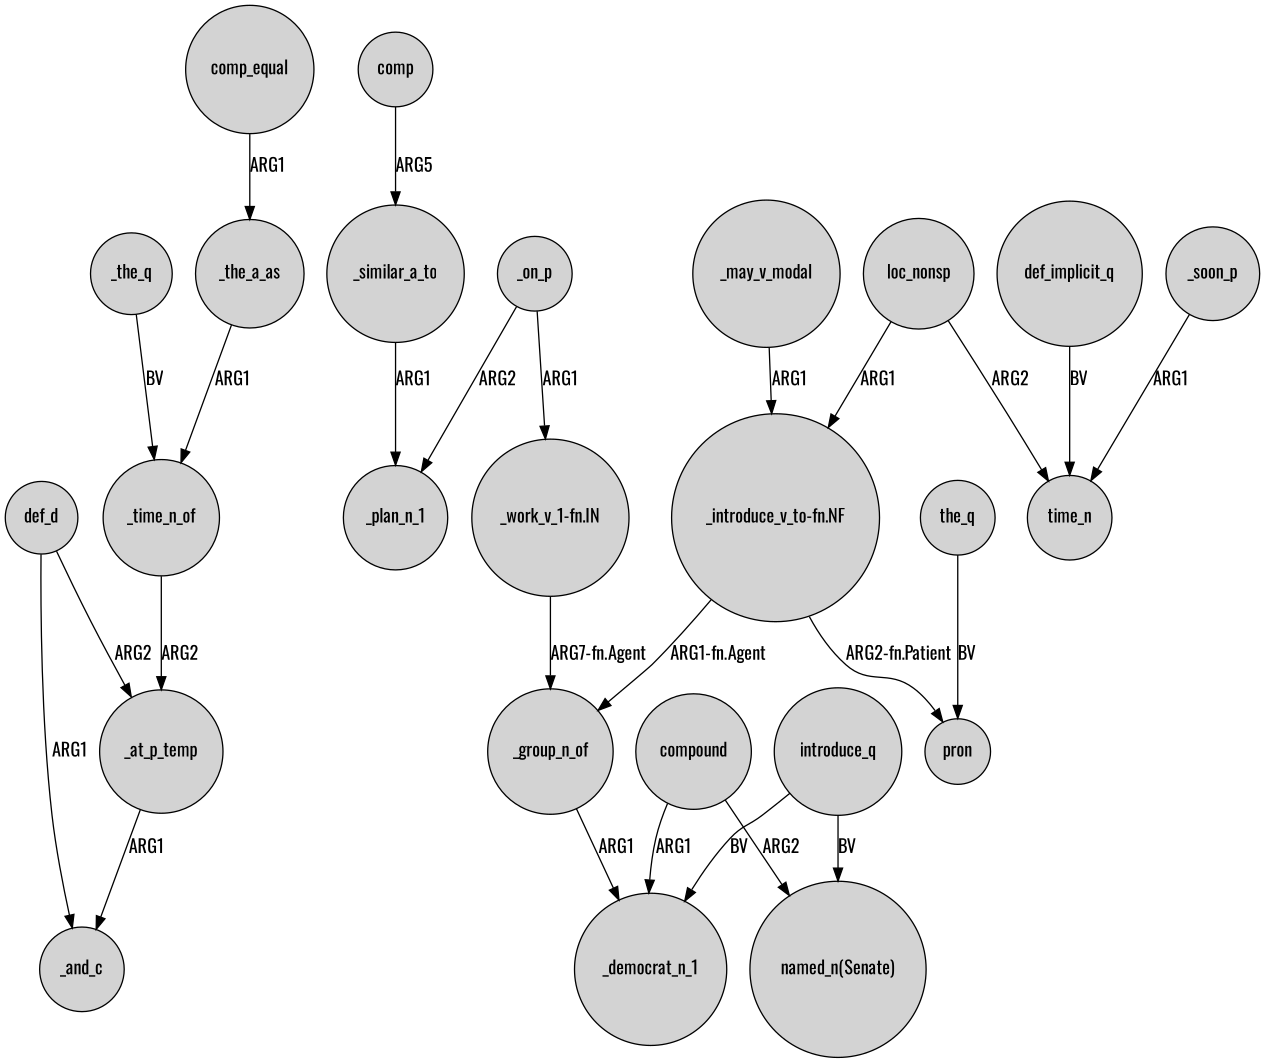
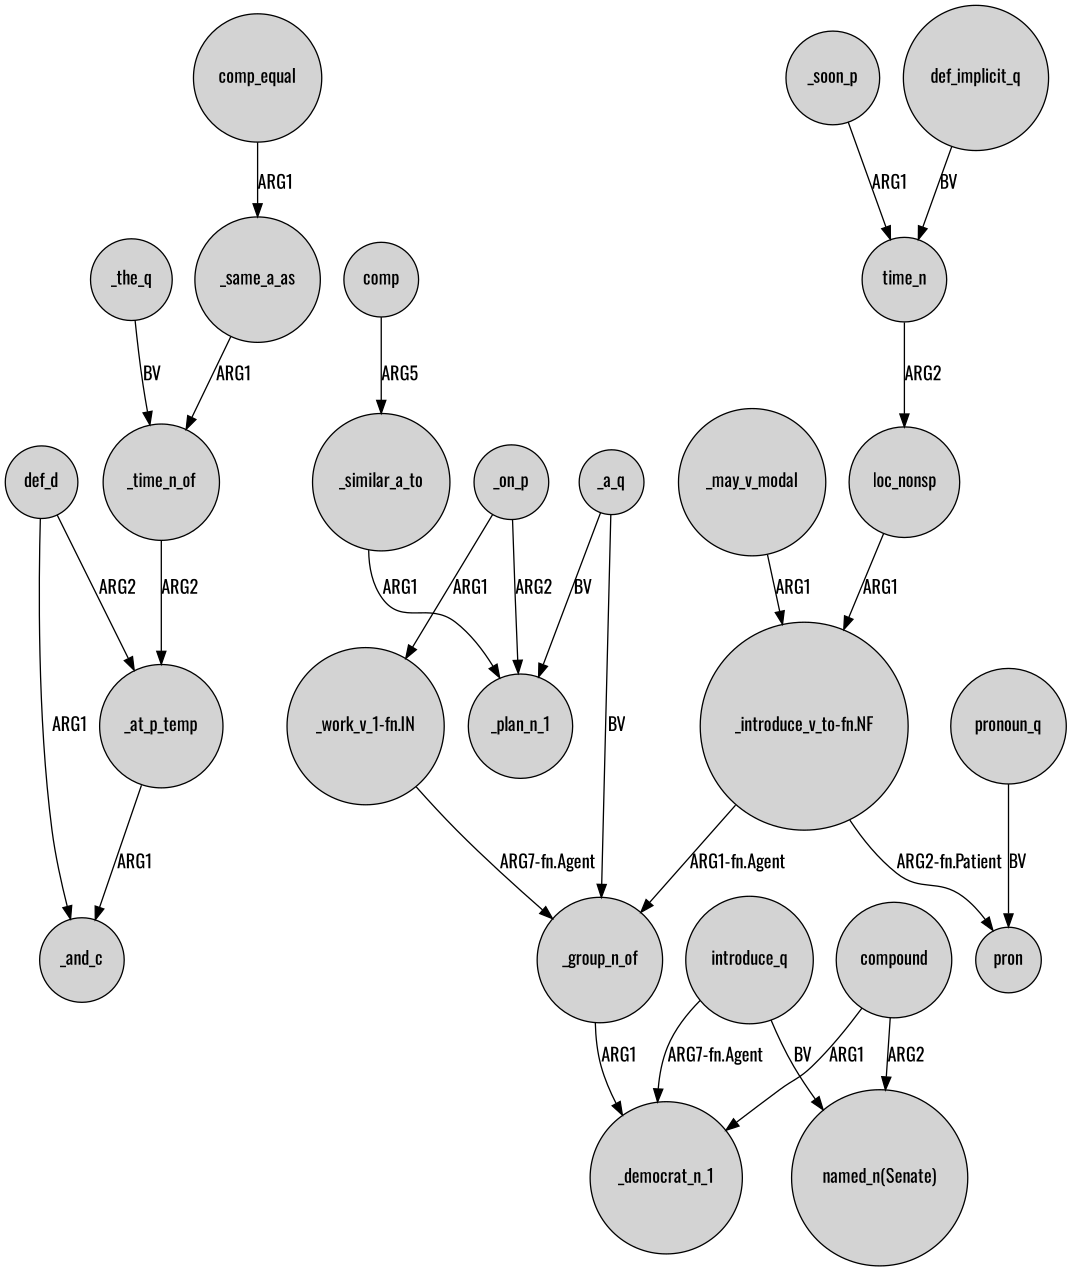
node "_the_a_as": label "_the_a_as" -> "_same_a_as"
edge "loc_nonsp" -> "time_n": reversed
node "_a_q": added
node "the_q": label "the_q" -> "pronoun_q"
edge "introduce_q" -> "_democrat_n_1": label "BV" -> "ARG7-fn.Agent"
